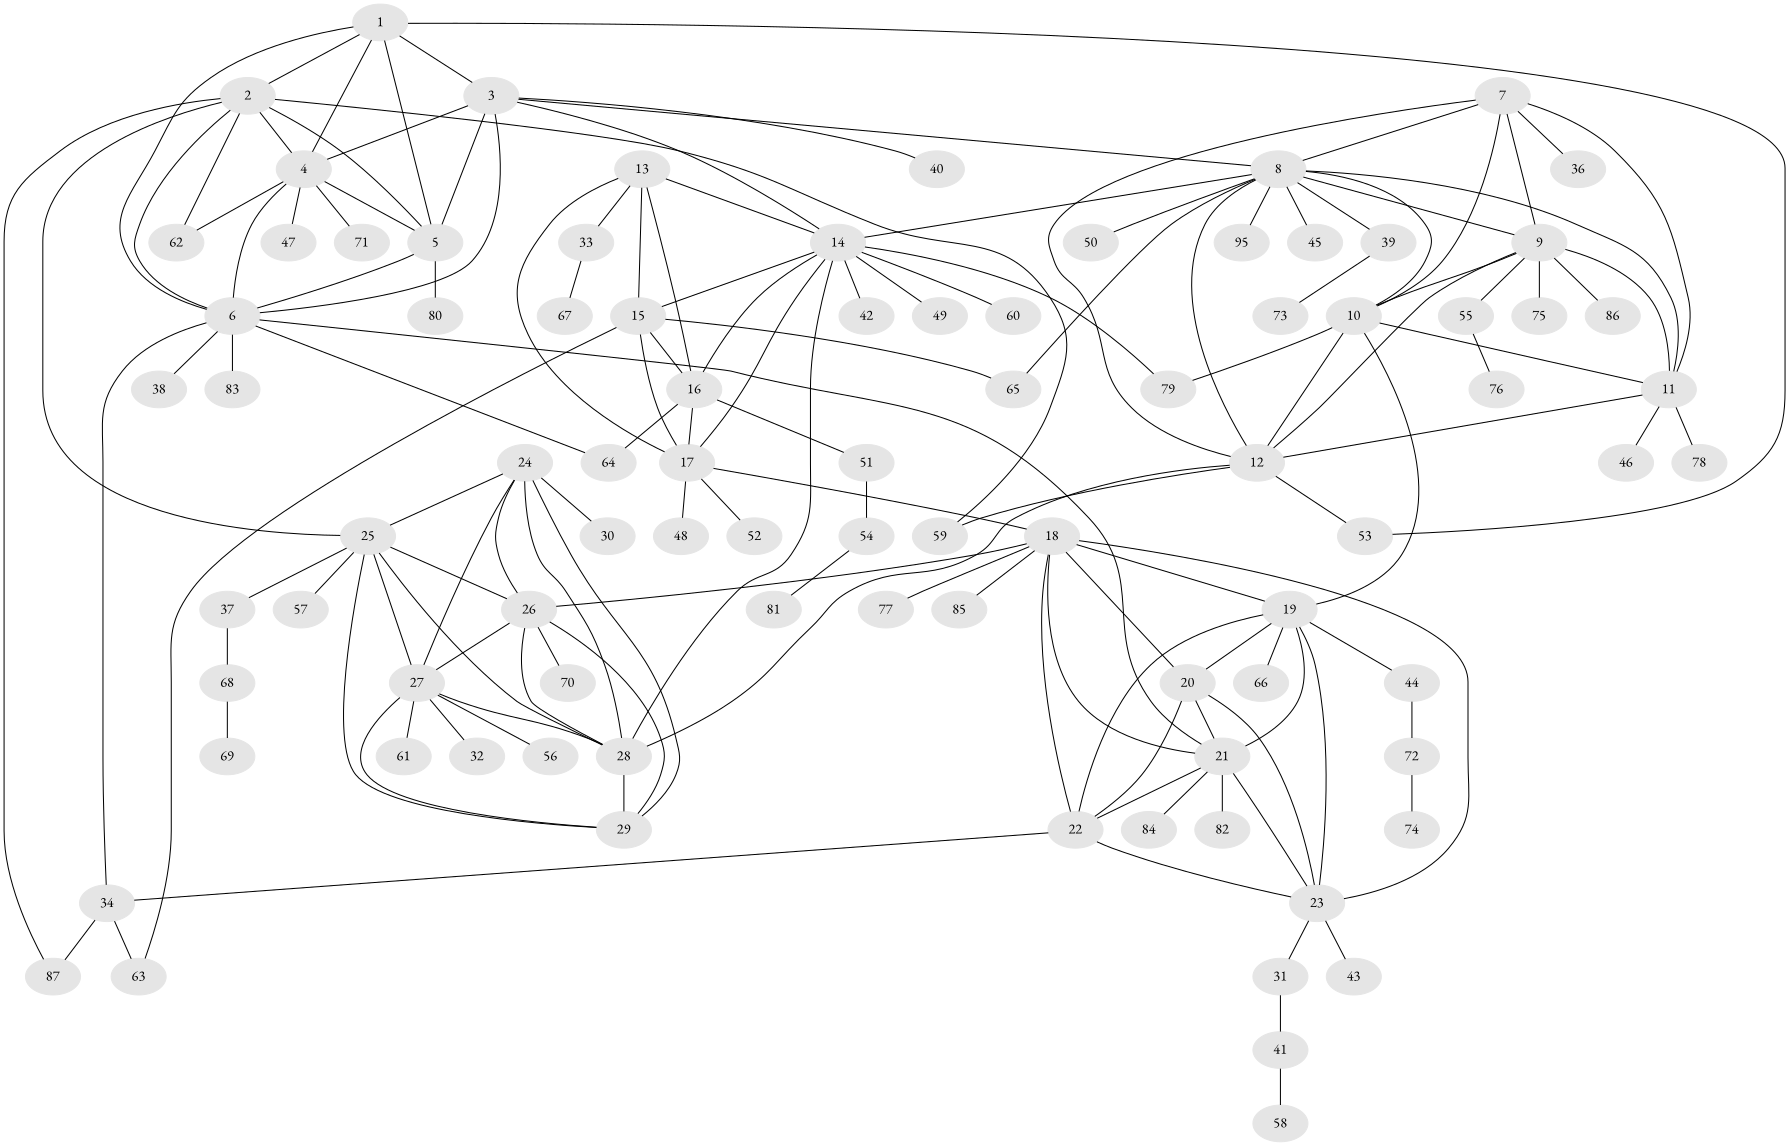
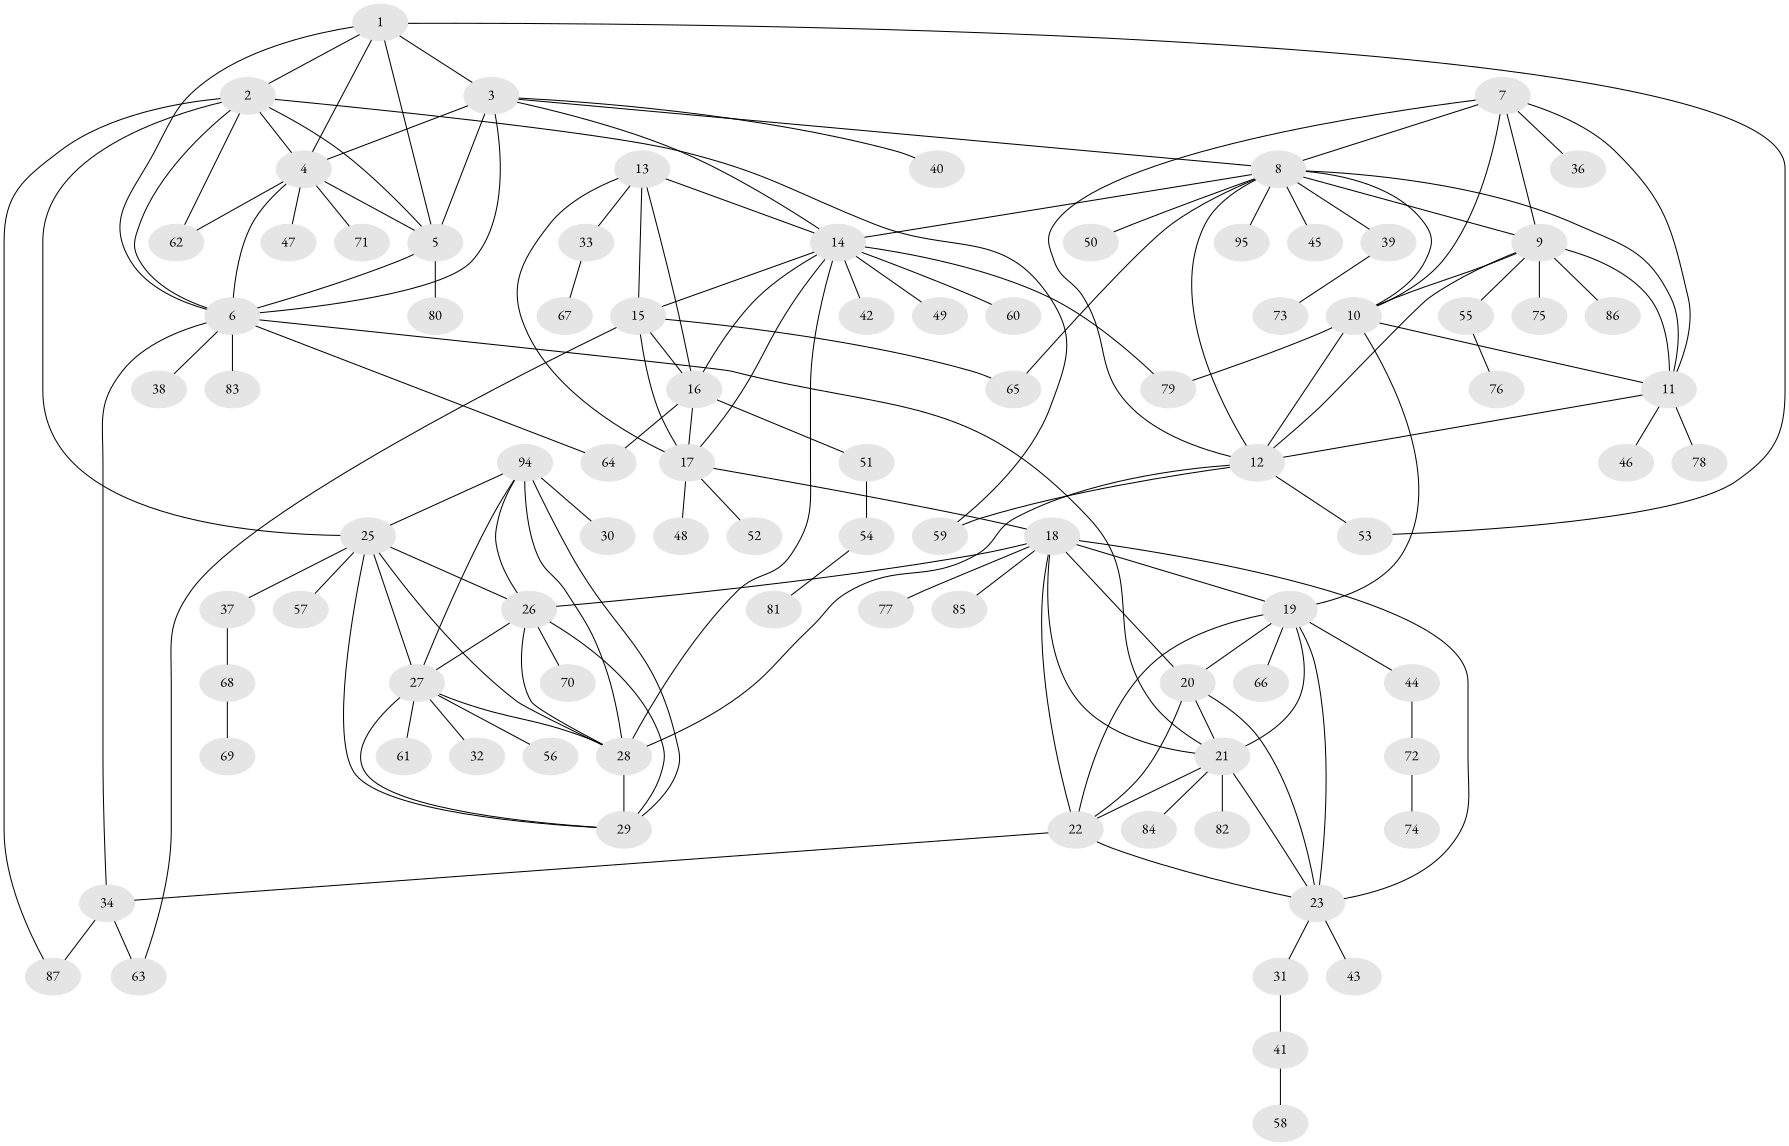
node "24": label "24" -> "94"
